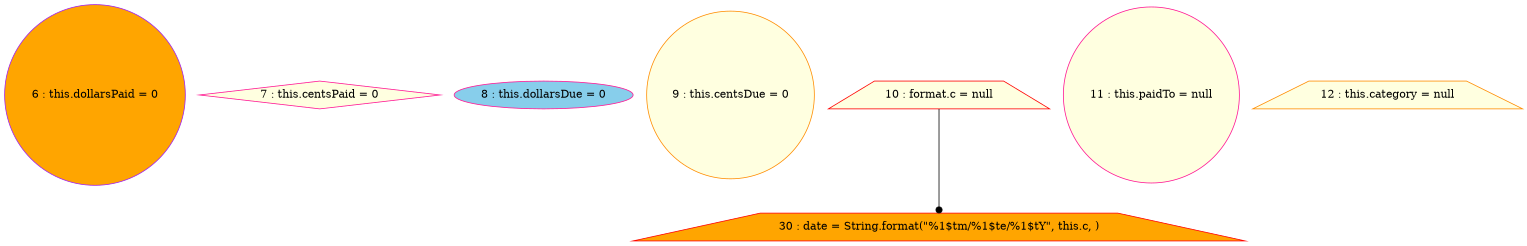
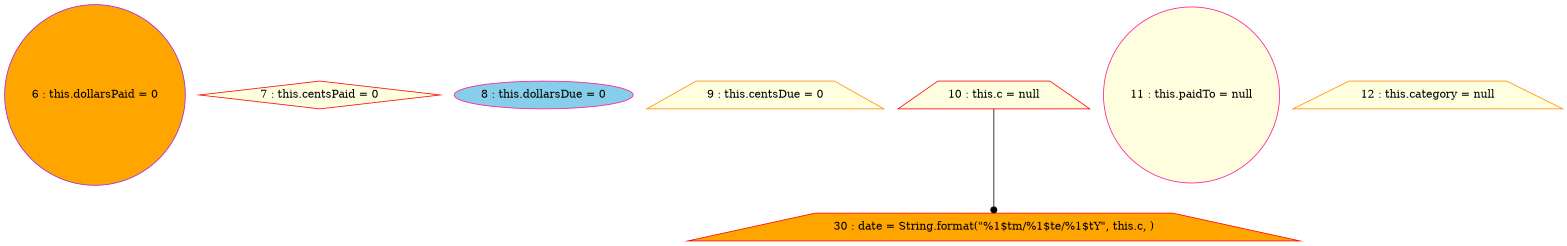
node "7 : this.centsPaid = 0": color deeppink -> red
node "9 : this.centsDue = 0": shape circle -> trapezium
node "10 : format.c = null": label "10 : format.c = null" -> "10 : this.c = null"
